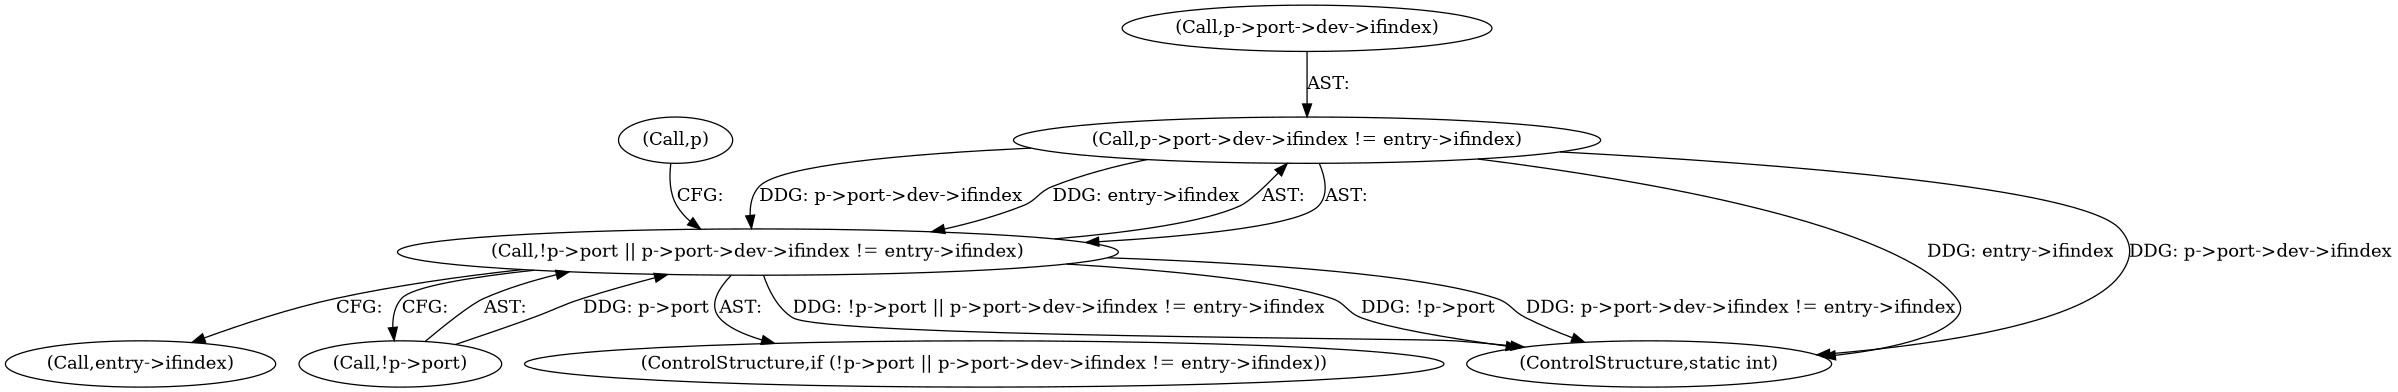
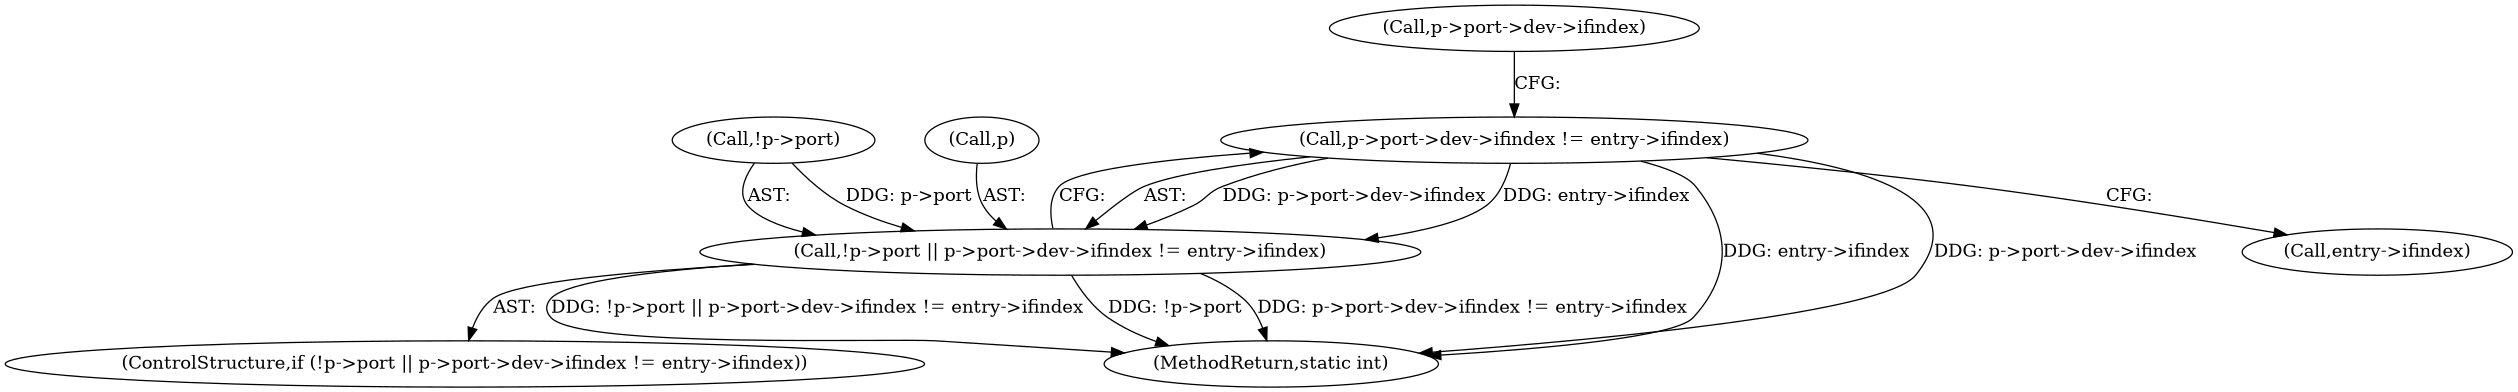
edge "(Call,p->port->dev->ifindex)" -> "(Call,p->port->dev->ifindex != entry->ifindex)": label "AST: " -> "CFG: "
edge "(Call,p)" -> "(Call,!p->port || p->port->dev->ifindex != entry->ifindex)": label "CFG: " -> "AST: "
edge "(Call,!p->port || p->port->dev->ifindex != entry->ifindex)" -> "(Call,p->port->dev->ifindex != entry->ifindex)": label "AST: " -> "CFG: "
edge "(Call,!p->port || p->port->dev->ifindex != entry->ifindex)" -> "(Call,entry->ifindex)": now "(Call,p->port->dev->ifindex != entry->ifindex)" -> "(Call,entry->ifindex)"
edge "(Call,!p->port || p->port->dev->ifindex != entry->ifindex)" -> "(Call,!p->port)": removed, label "CFG:"
node "(ControlStructure,static int)": label "(ControlStructure,static int)" -> "(MethodReturn,static int)"
